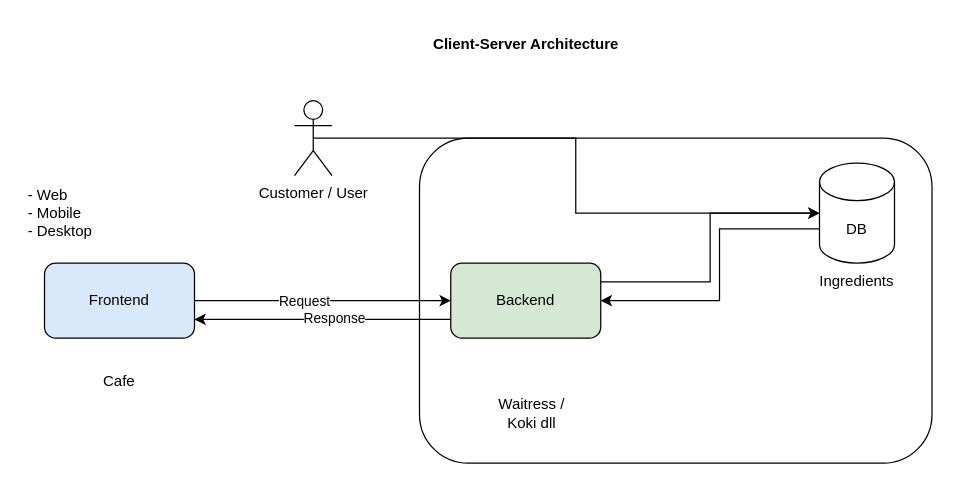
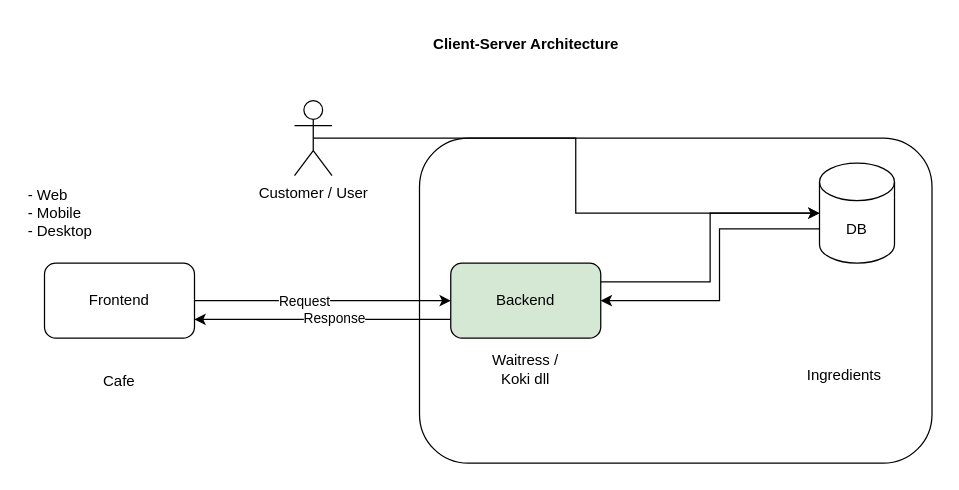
node "Ingredients": moved (857, 282) -> (844, 376)
node "Frontend": fillcolor #dae8fc -> #ffffff
node "Waitress / Koki dll": moved (532, 413) -> (526, 369)
